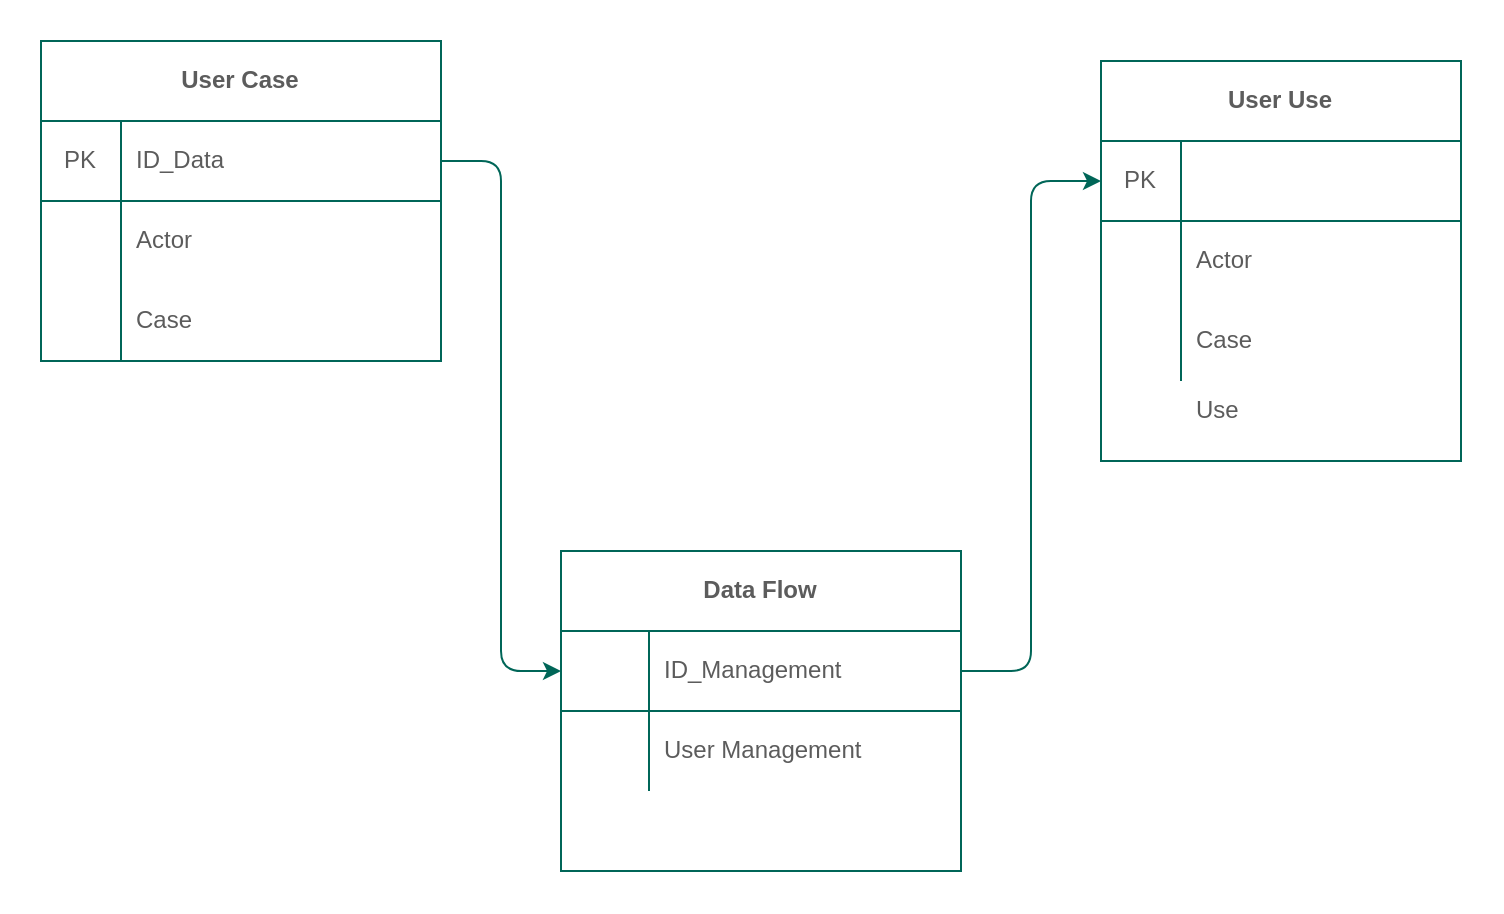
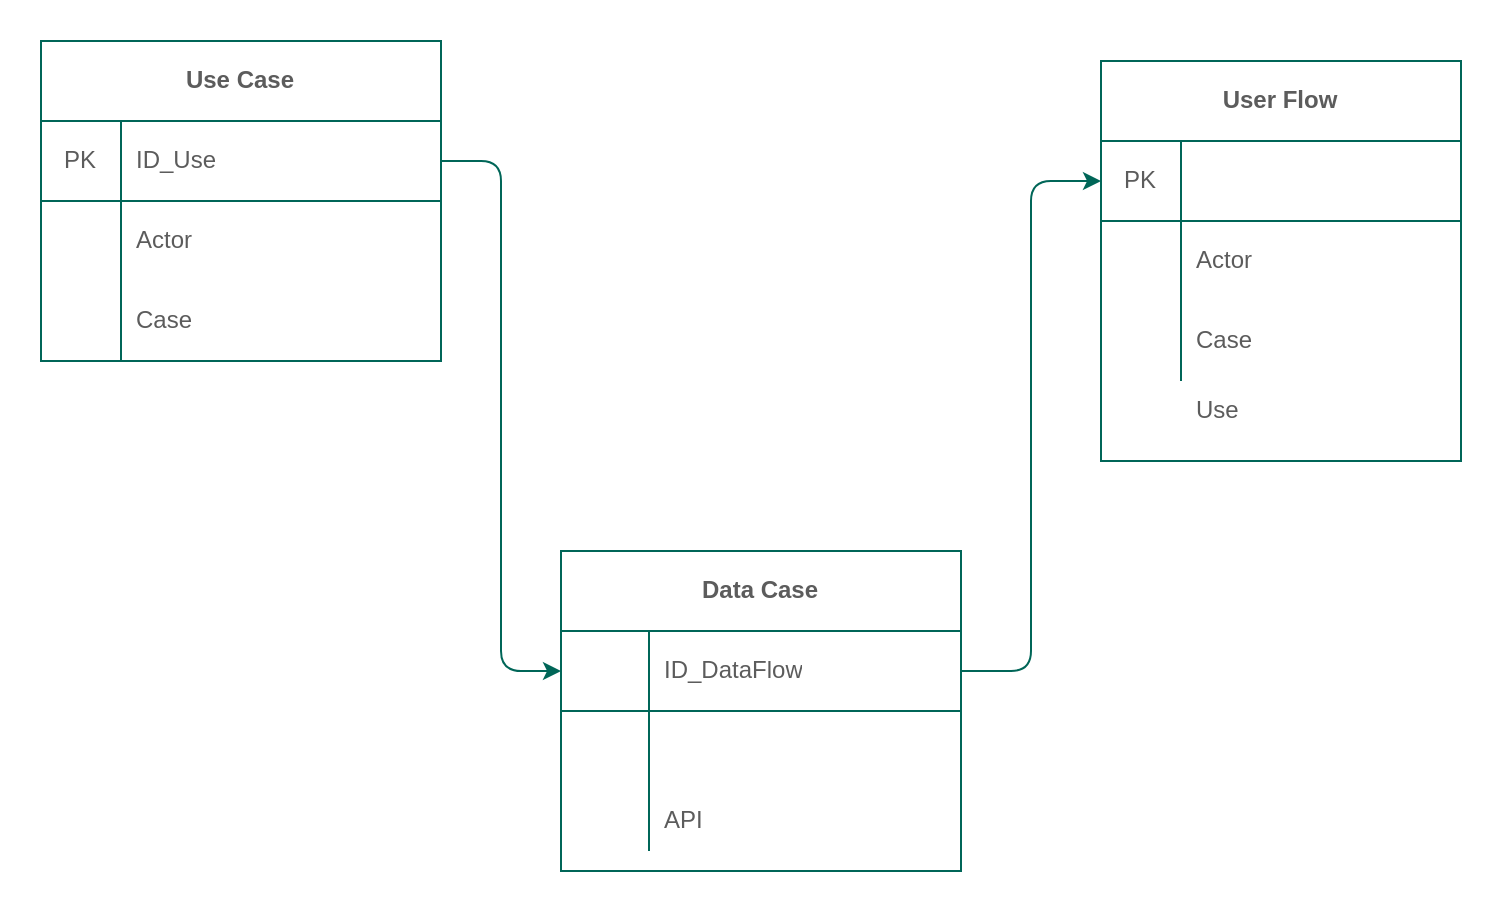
node "User Case": label "User Case" -> "Use Case"
node "User Use": label "User Use" -> "User Flow"
node "ID_Data": label "ID_Data" -> "ID_Use"
node "Data Flow": label "Data Flow" -> "Data Case"
node "ID_Management": label "ID_Management" -> "ID_DataFlow"
node "User Management": removed
node "API": added
